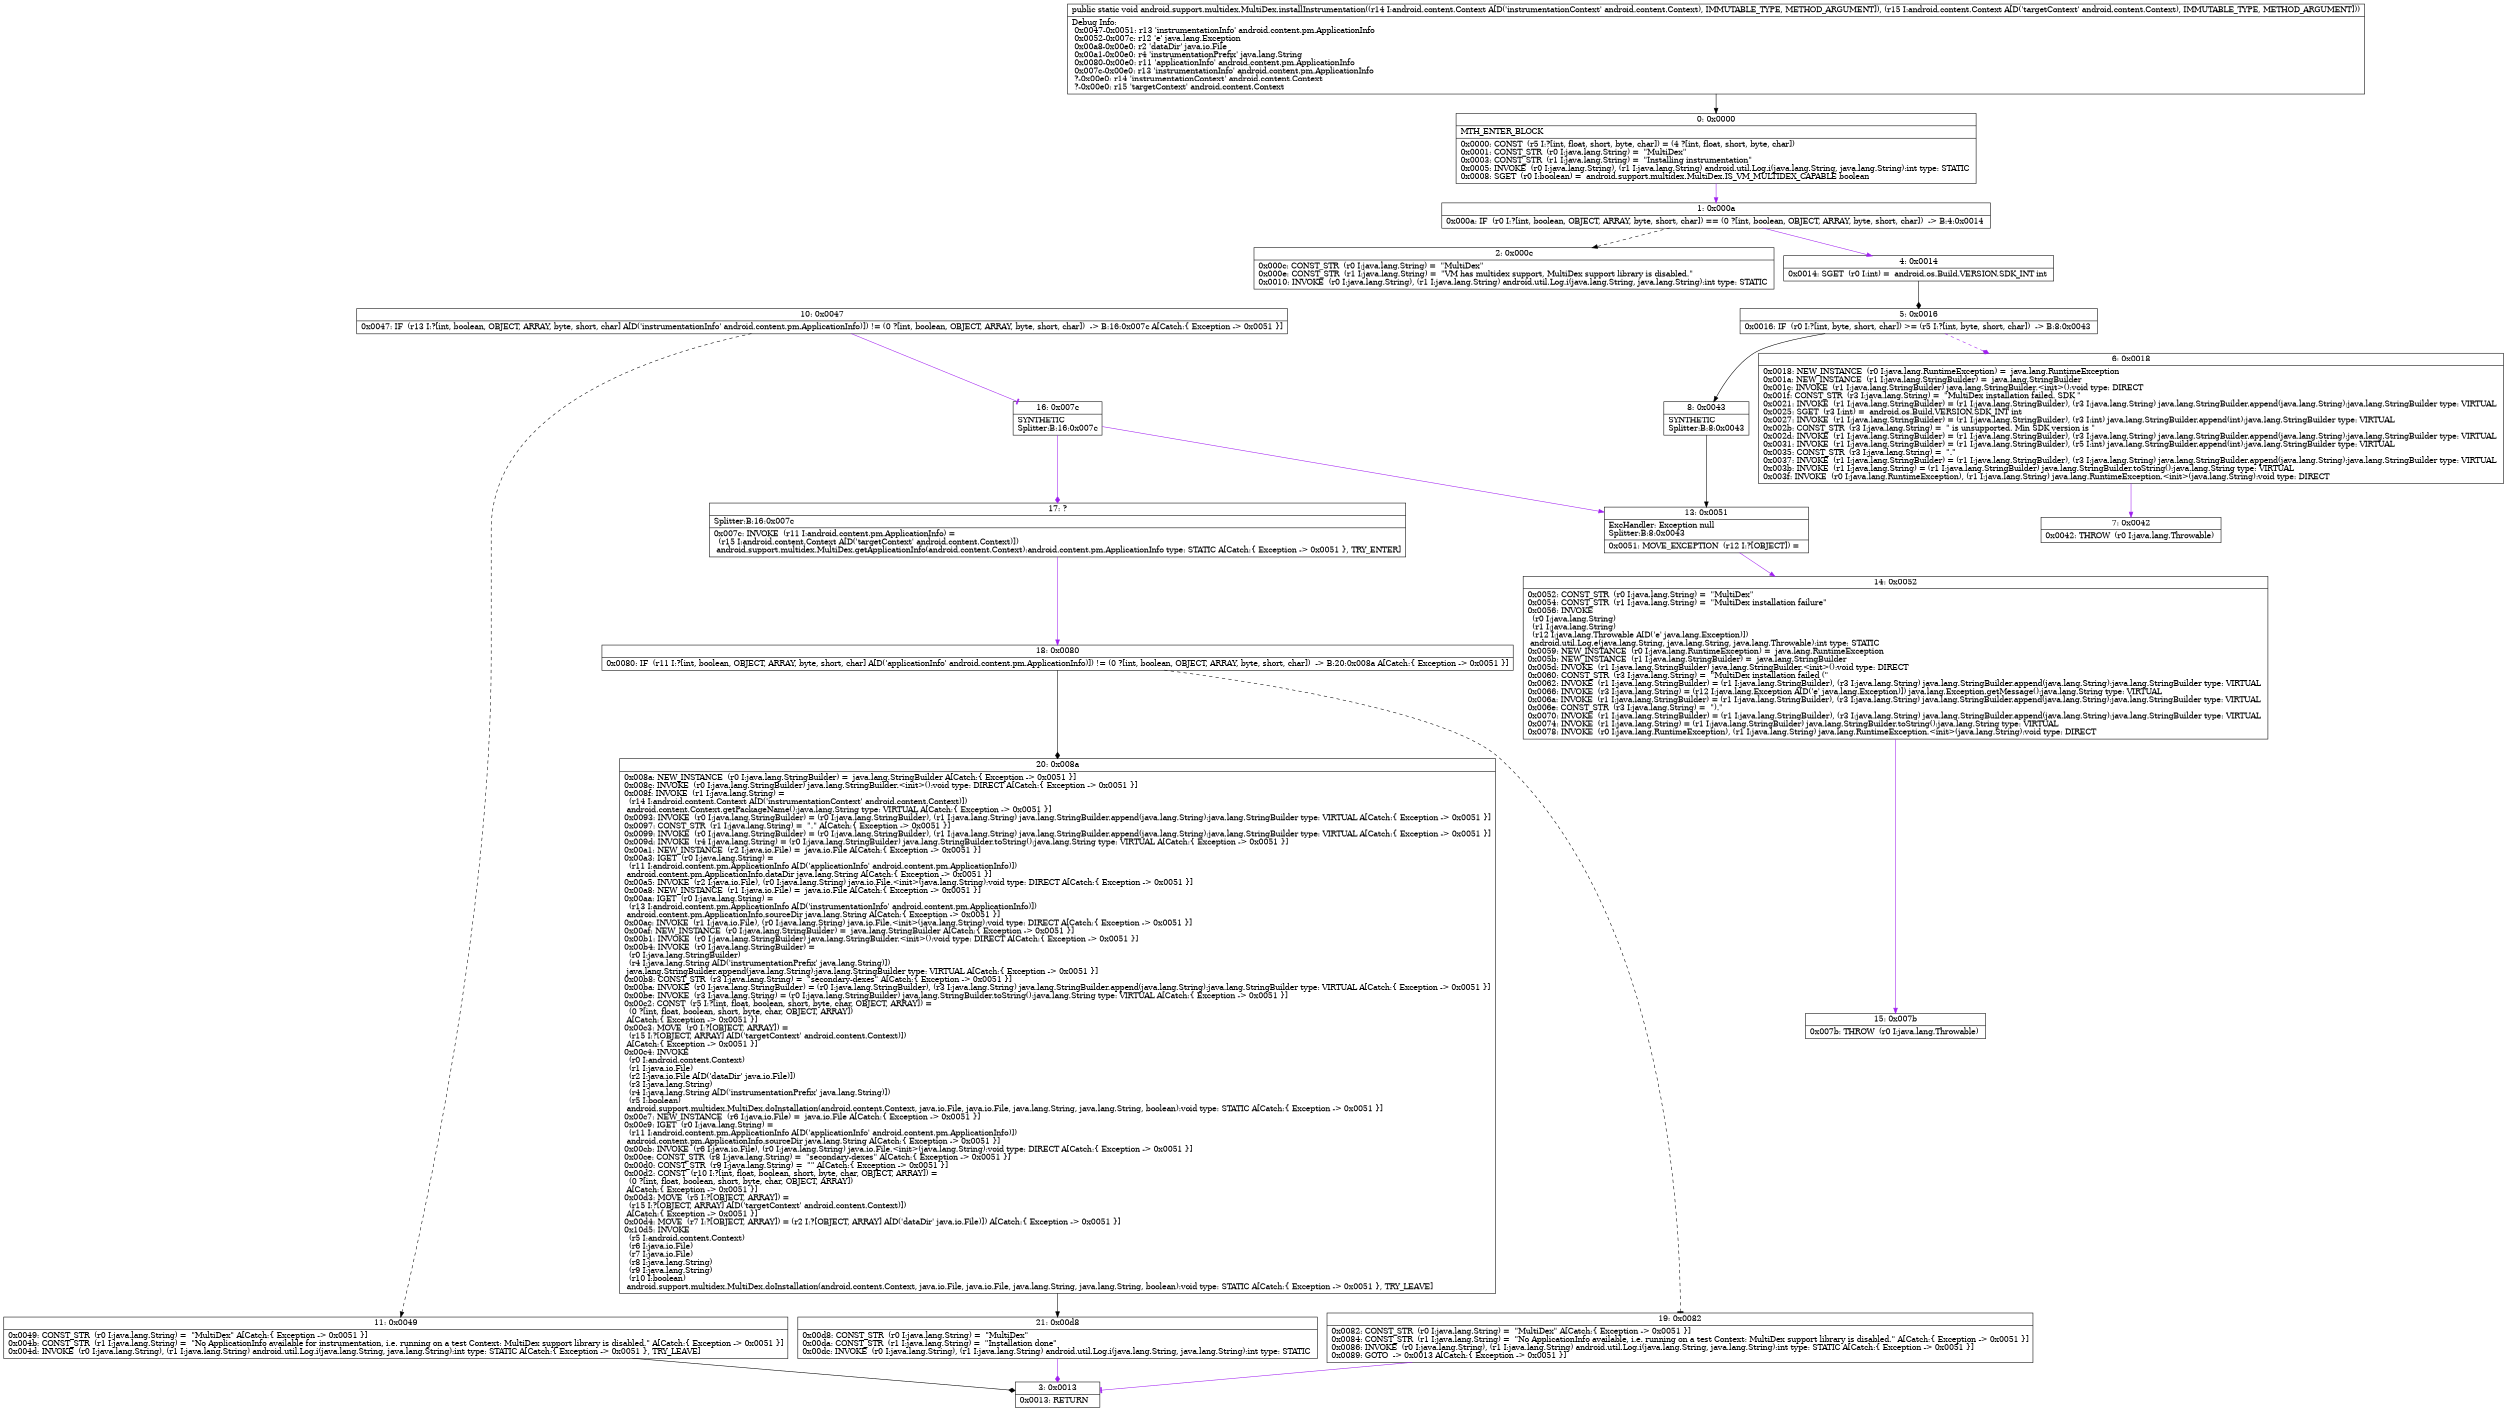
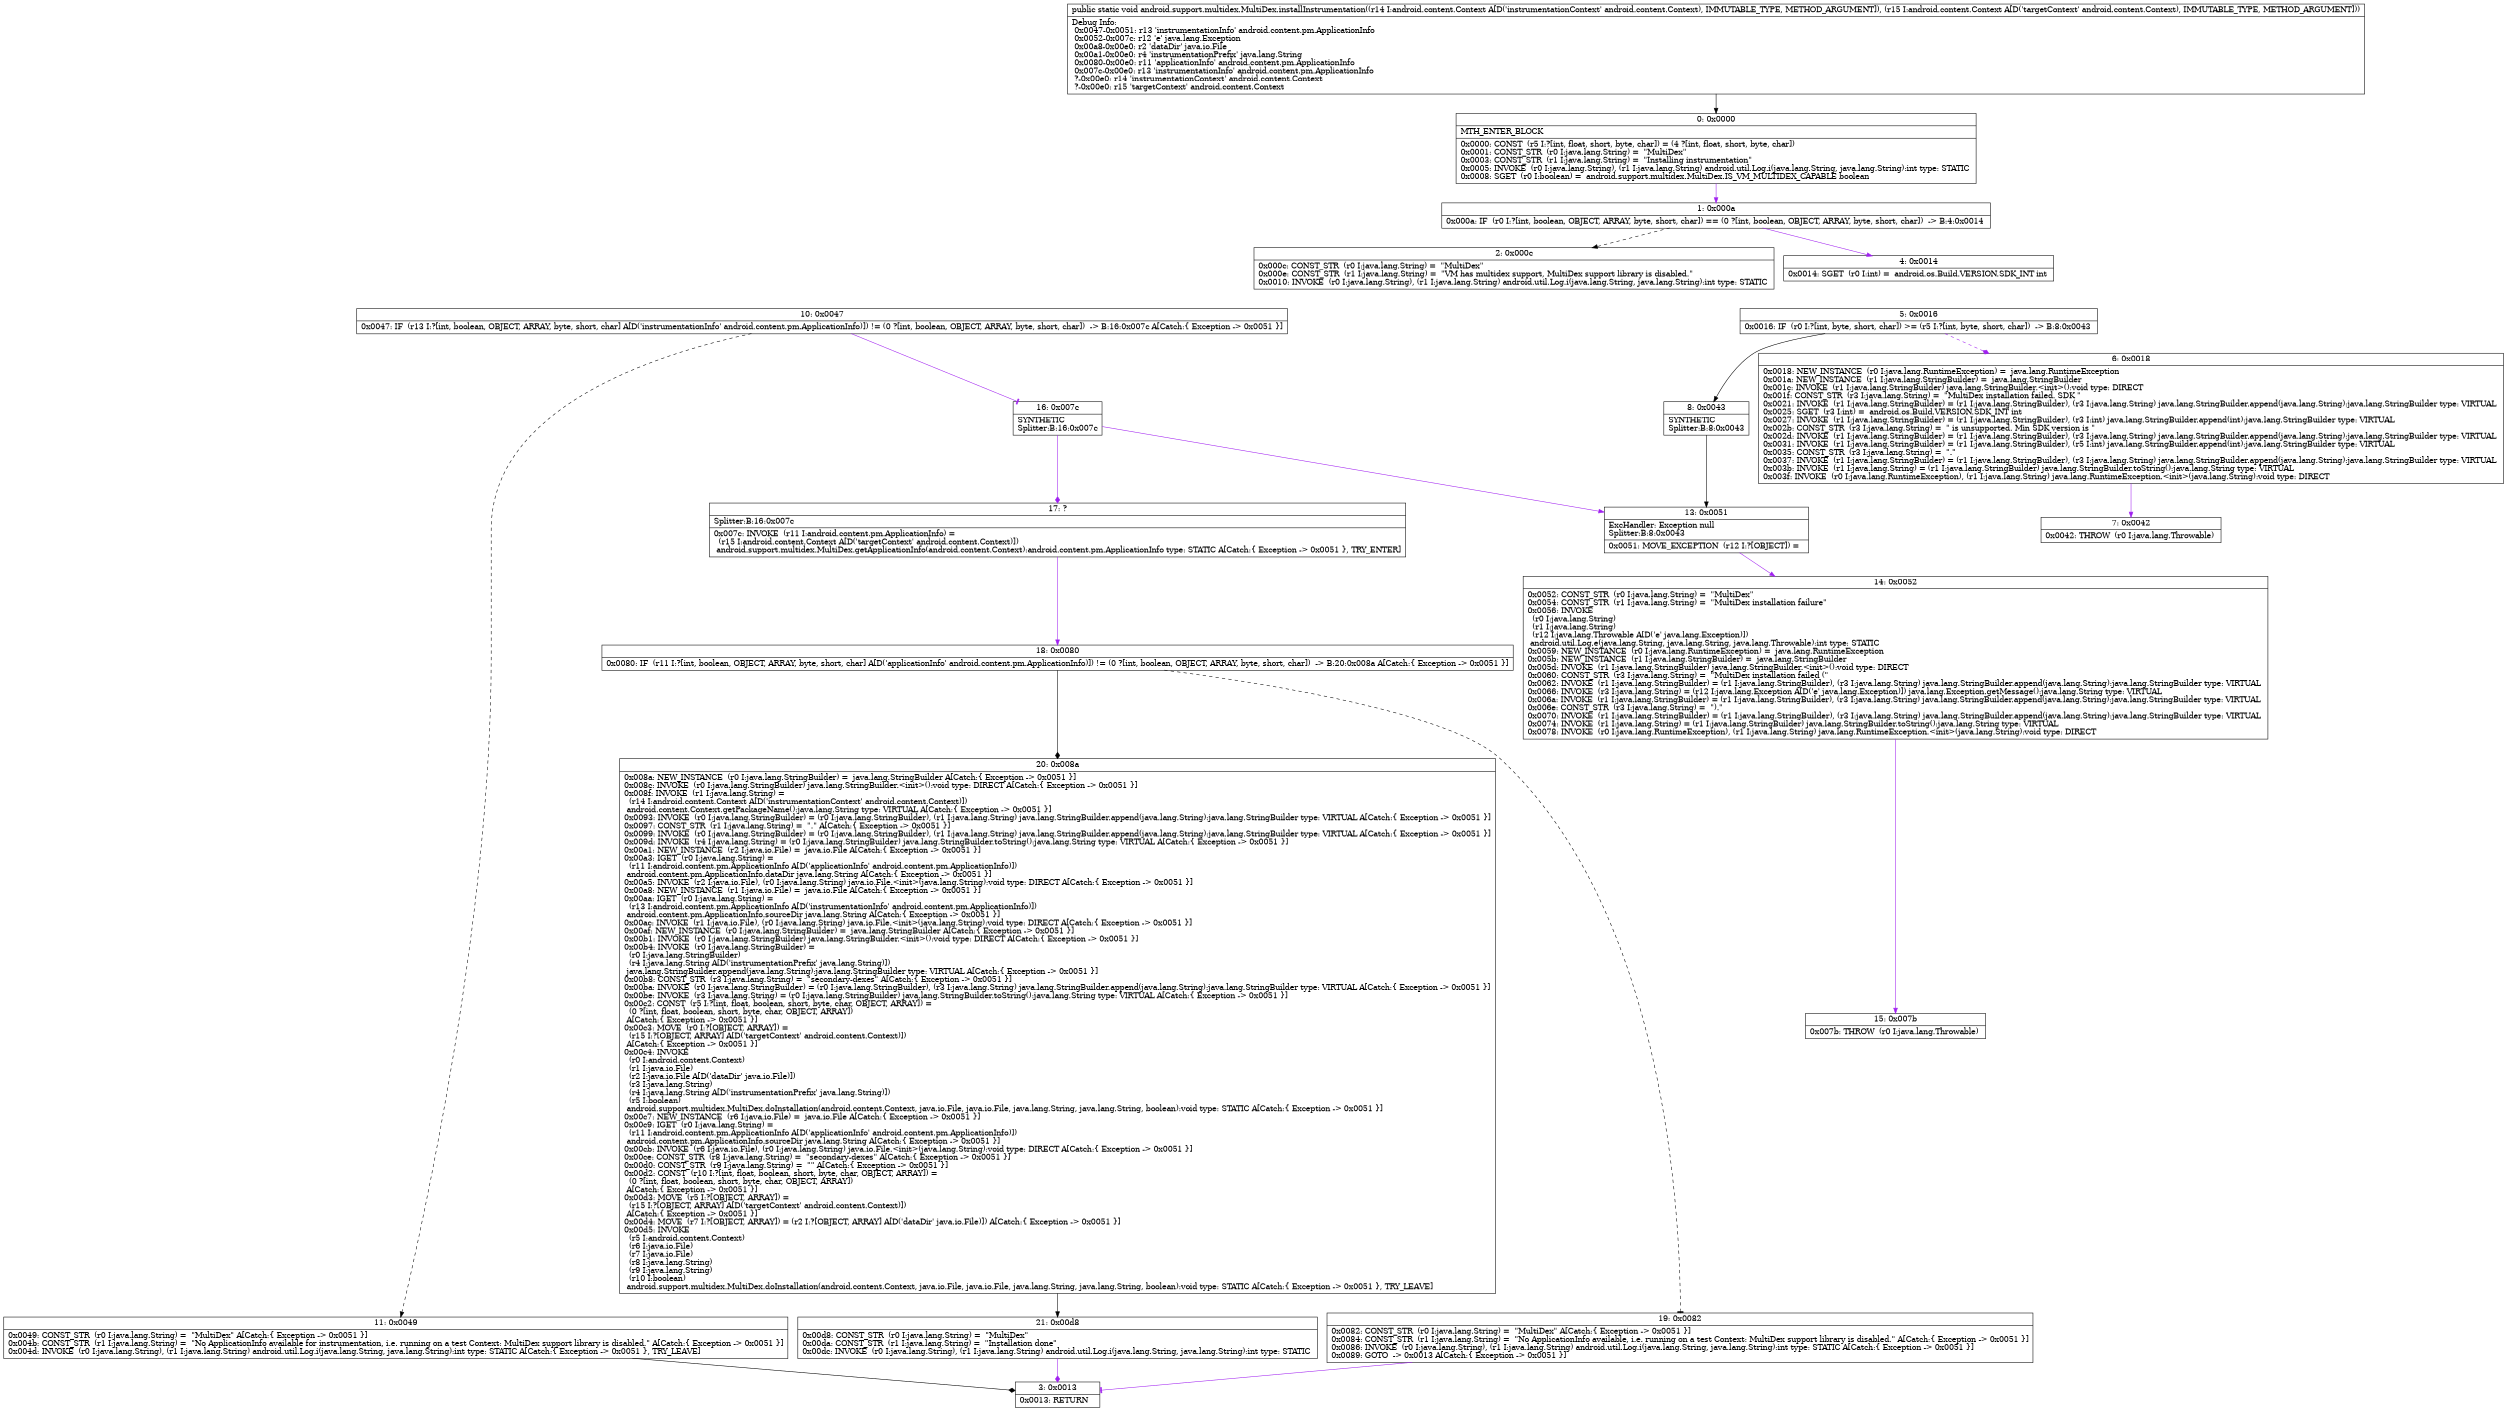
edge "4: 0x0014" -> "5: 0x0016": removed
node "20: 0x008a": text "0x10d5: INVOKE" -> "0x00d5: INVOKE"
